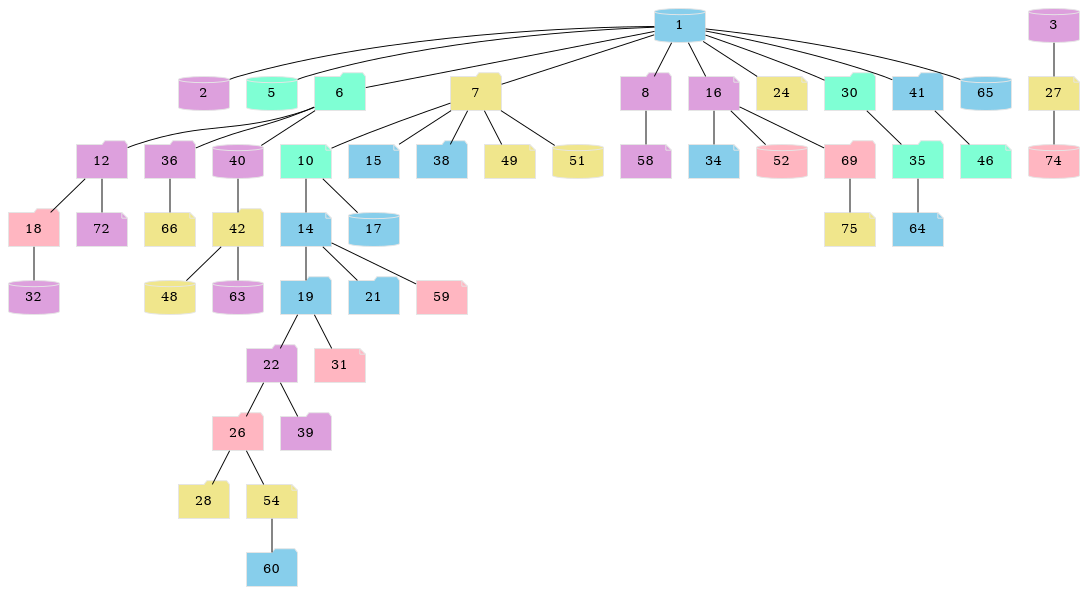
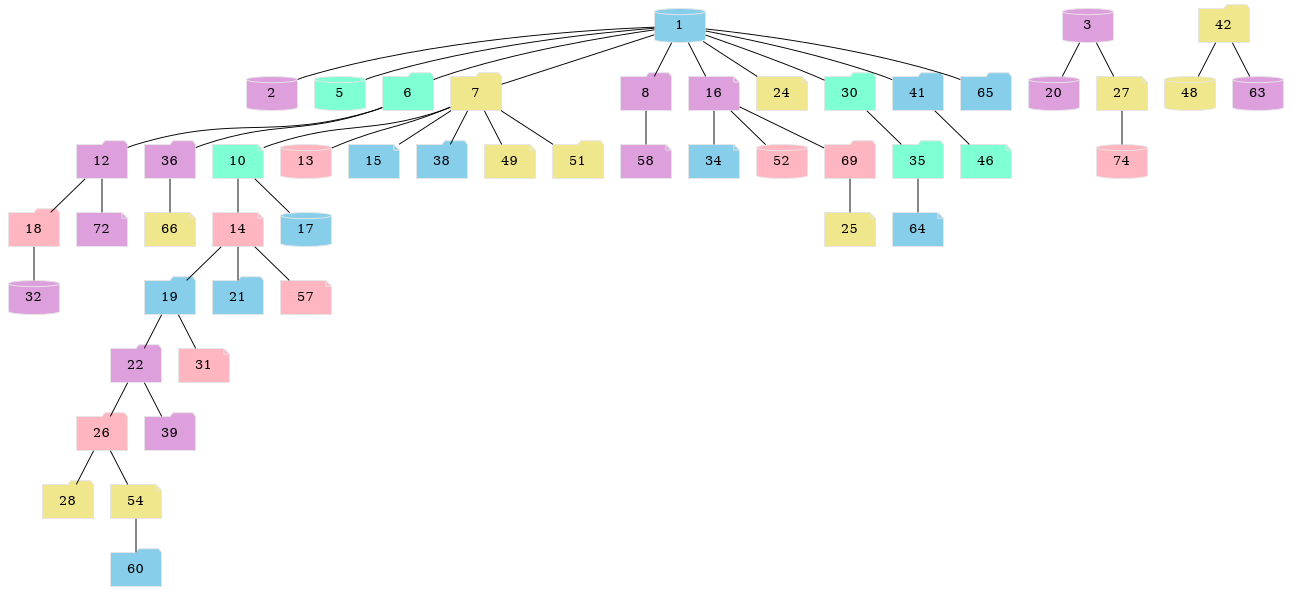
node "65": shape cylinder -> folder
node "20": added
node "40": removed
node "13": added
node "51": shape cylinder -> folder
node "14": fillcolor skyblue -> lightpink
node "75": label "75" -> "25"
node "59": label "59" -> "57"
